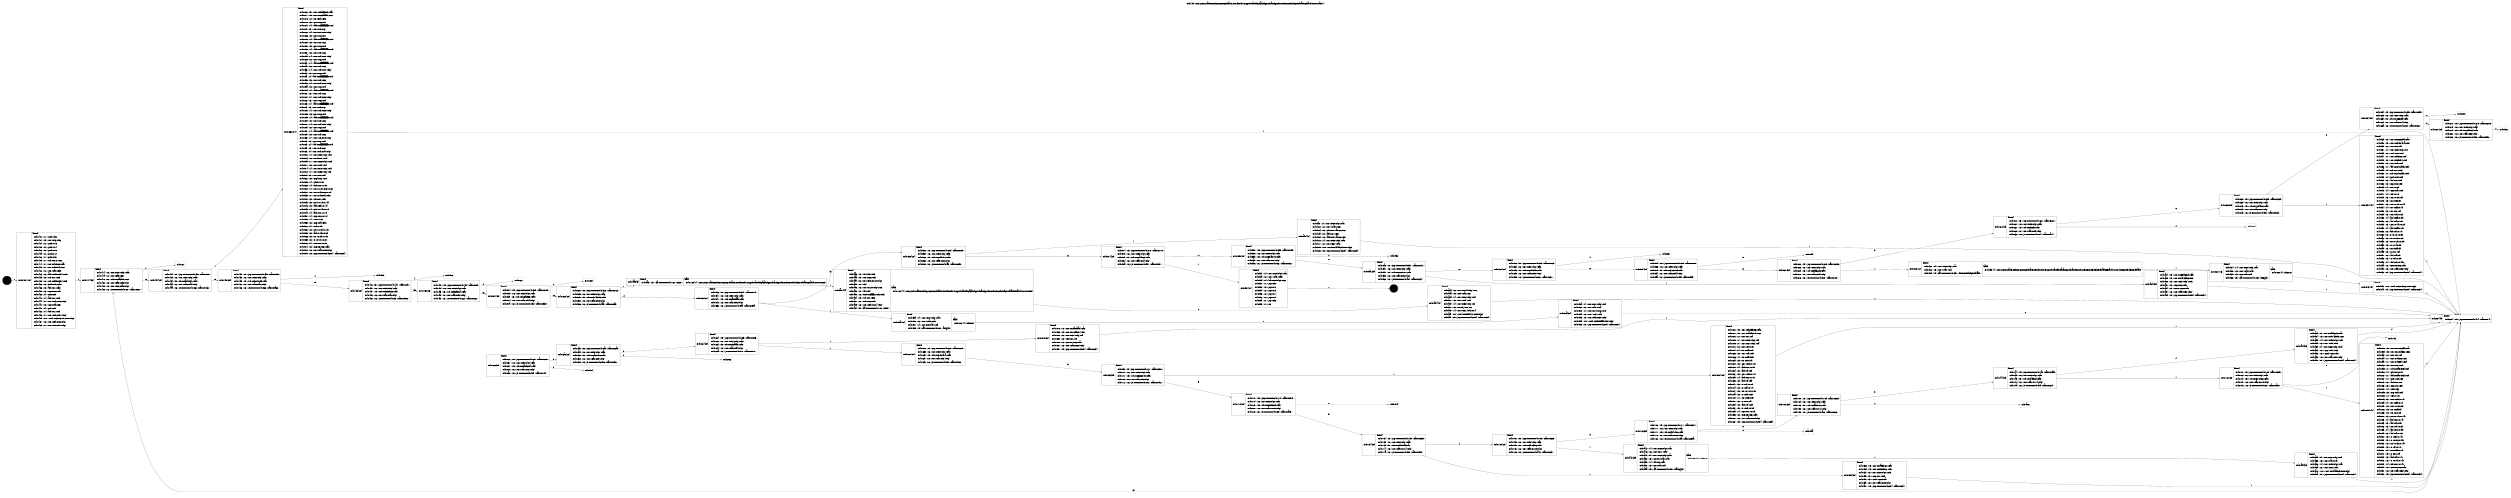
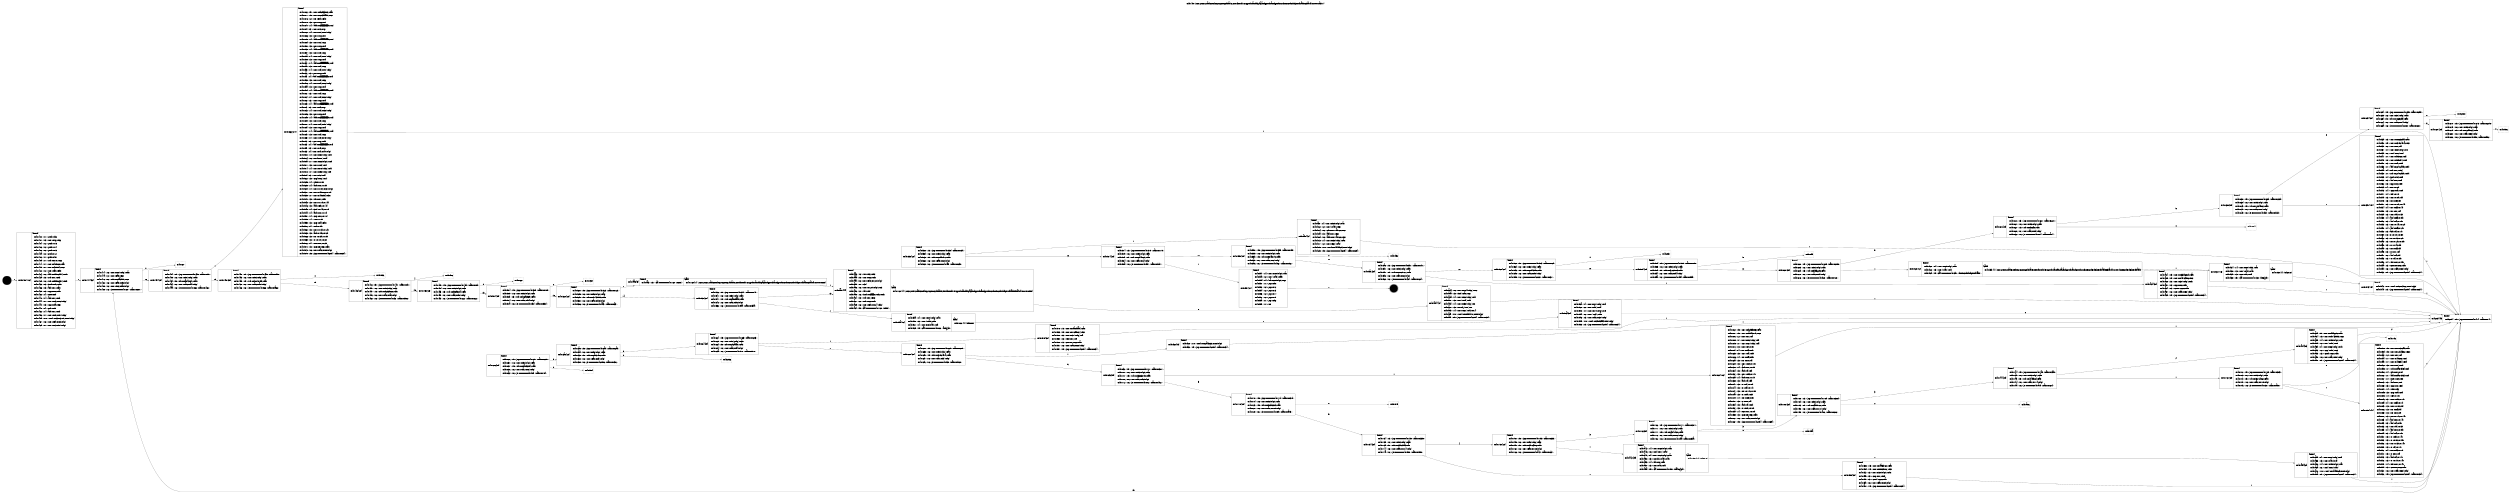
edge "0x40153c [28]" -> "0x401558 [28]": now "0x40153c [28]" -> "0x401aa8 [44]"
edge "0x4014cc [28]" -> "0x4014e8 [28]": label " 95" -> " 15"
node "0x401fc8 [15]": added
